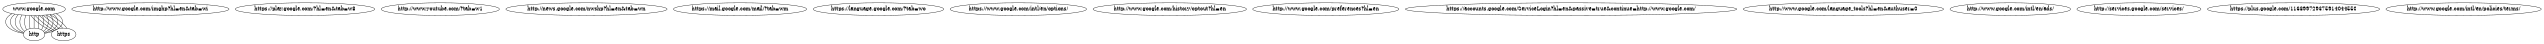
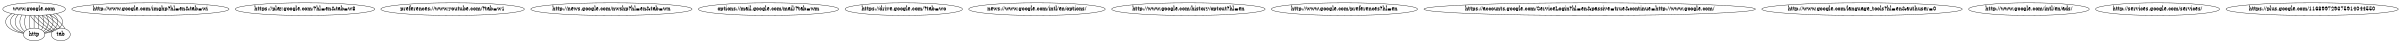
node "http://www.youtube.com/?tab=w1": label "http://www.youtube.com/?tab=w1" -> "preferences://www.youtube.com/?tab=w1"
node "https://mail.google.com/mail/?tab=wm": label "https://mail.google.com/mail/?tab=wm" -> "options://mail.google.com/mail/?tab=wm"
node "https://language.google.com/?tab=wo": label "https://language.google.com/?tab=wo" -> "https://drive.google.com/?tab=wo"
node "https://www.google.com/intl/en/options/": label "https://www.google.com/intl/en/options/" -> "news://www.google.com/intl/en/options/"
node "http://www.google.com/intl/en/policies/terms/": removed
node "https": label "https" -> "tab"
